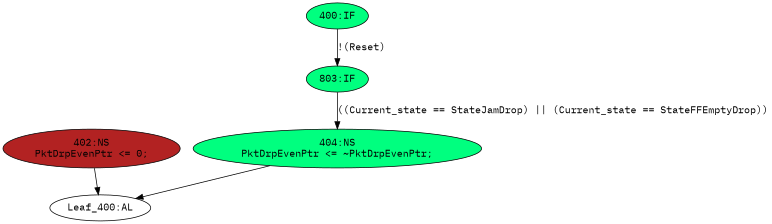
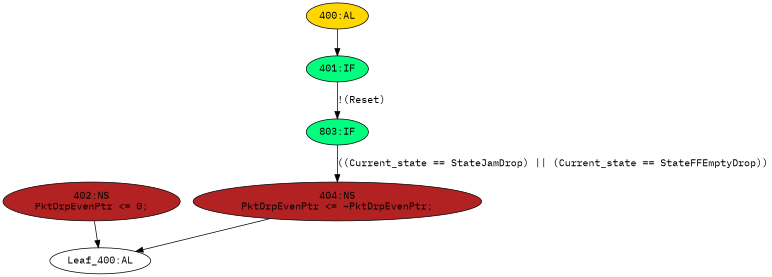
node "400:AL": added
node "400:IF": label "400:IF" -> "401:IF"
node "404:NS PktDrpEvenPtr <= ~PktDrpEvenPtr;": fillcolor springgreen -> firebrick
